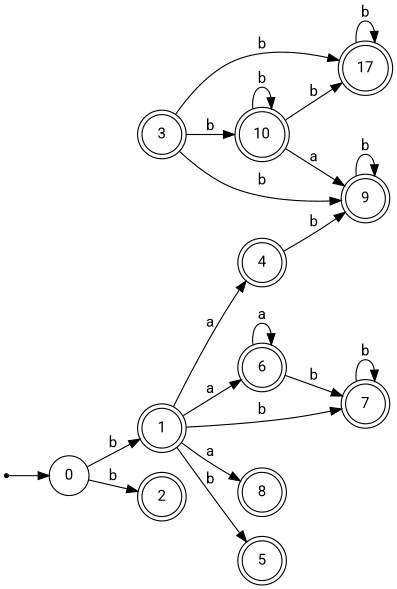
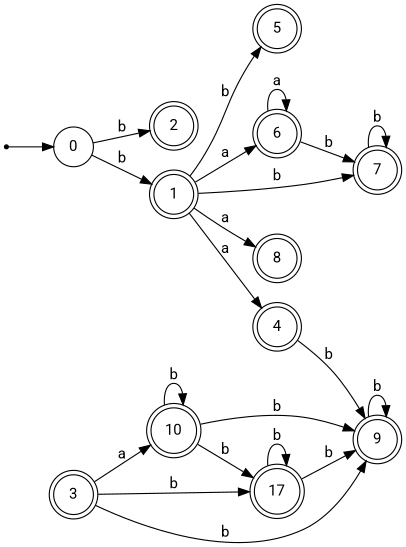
edge "3" -> "10": label "b" -> "a"
edge "10" -> "9": label "a" -> "b"
edge "17" -> "9": added, label "b"
